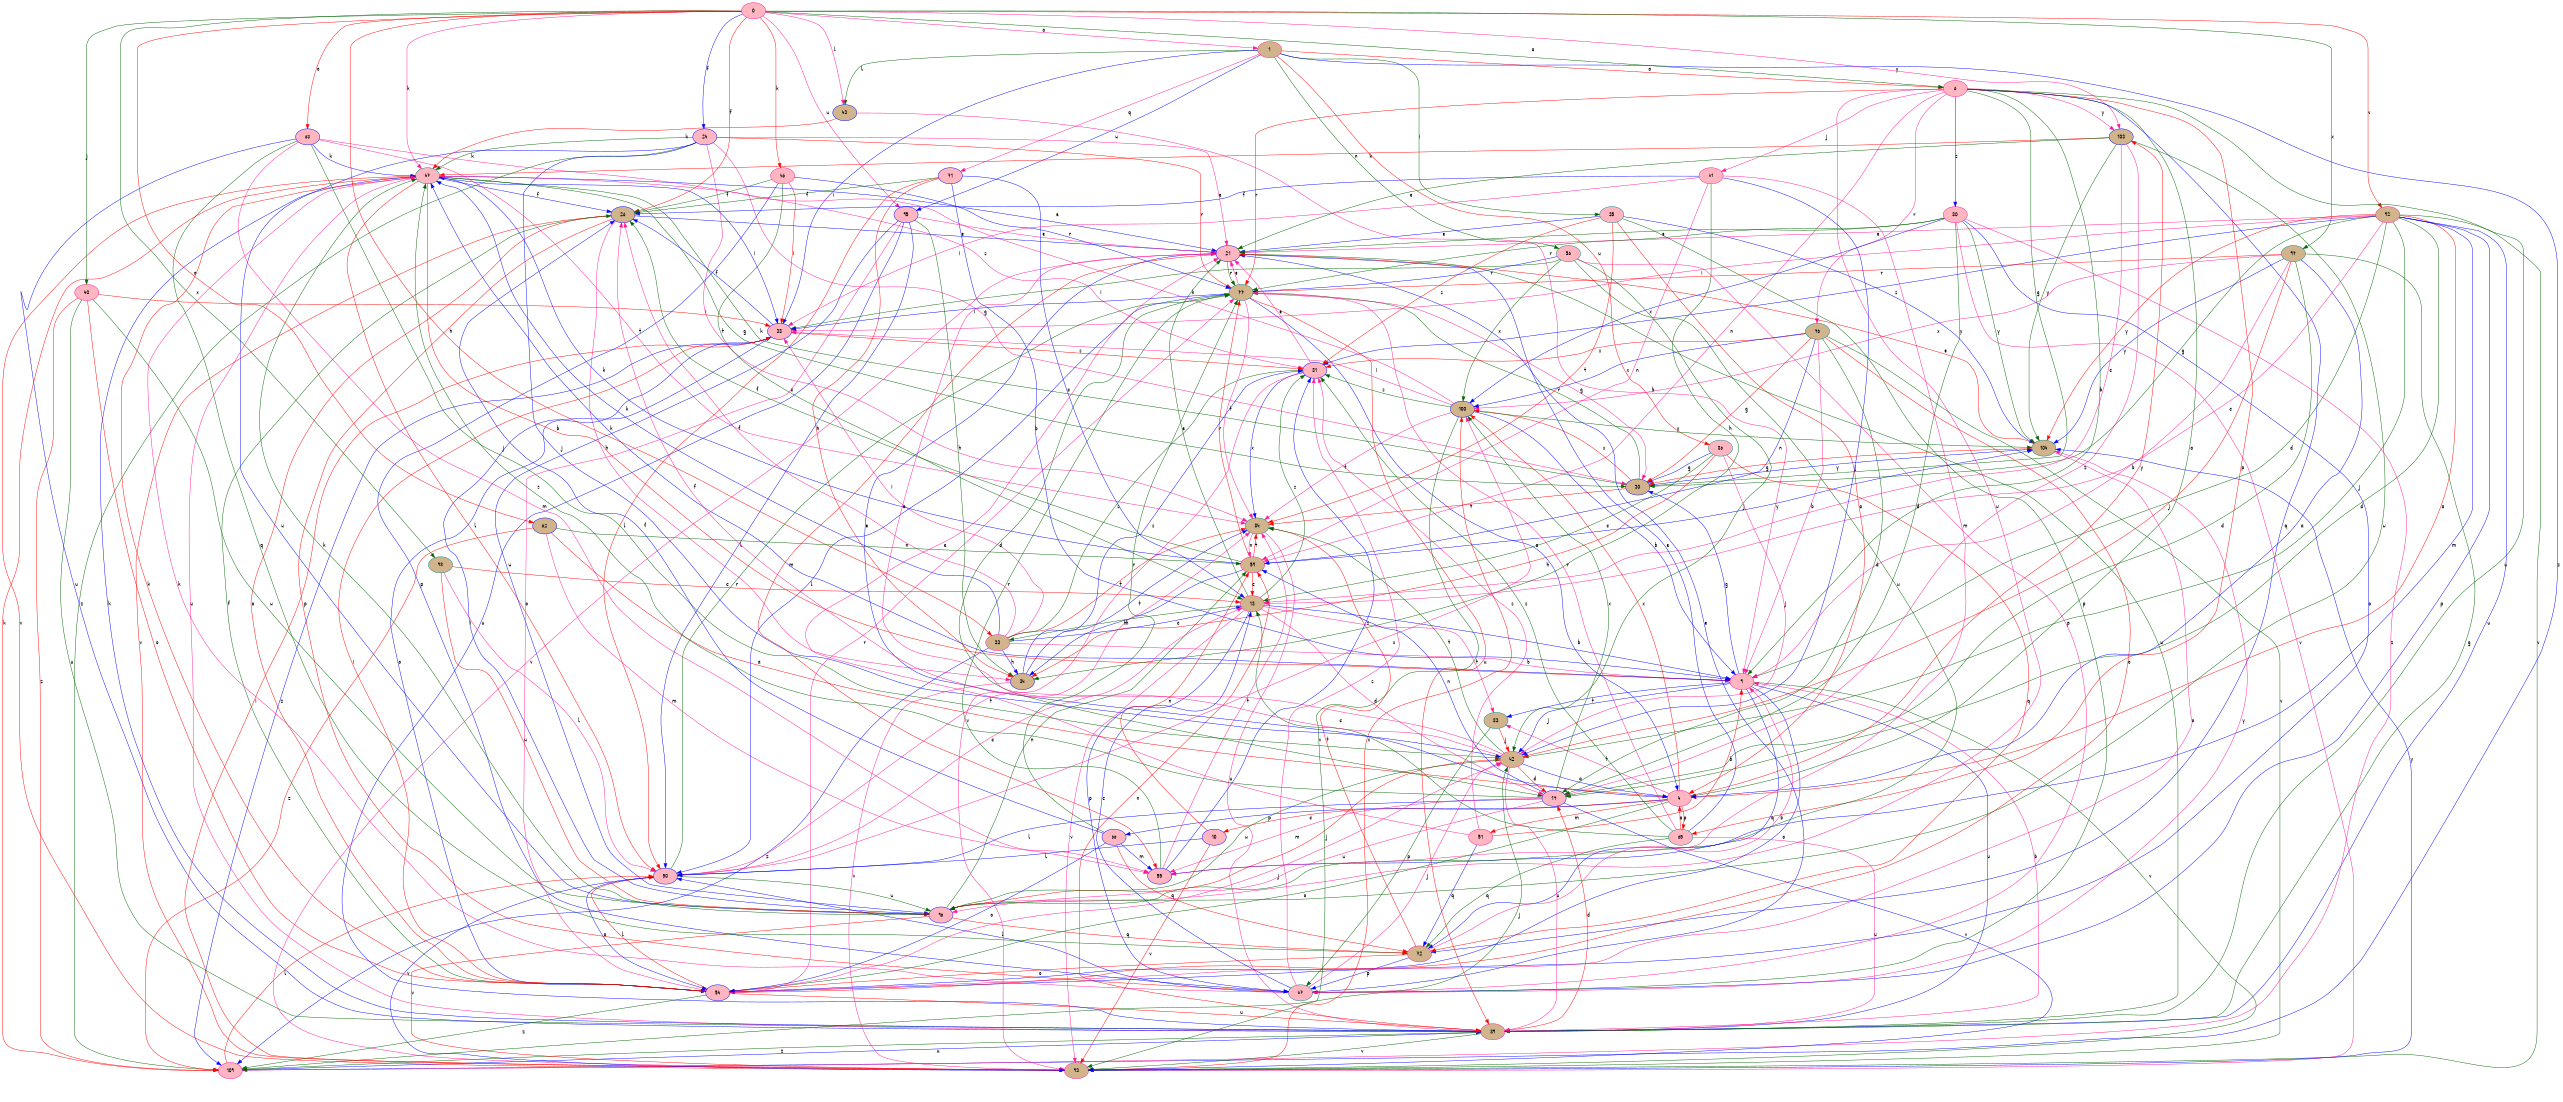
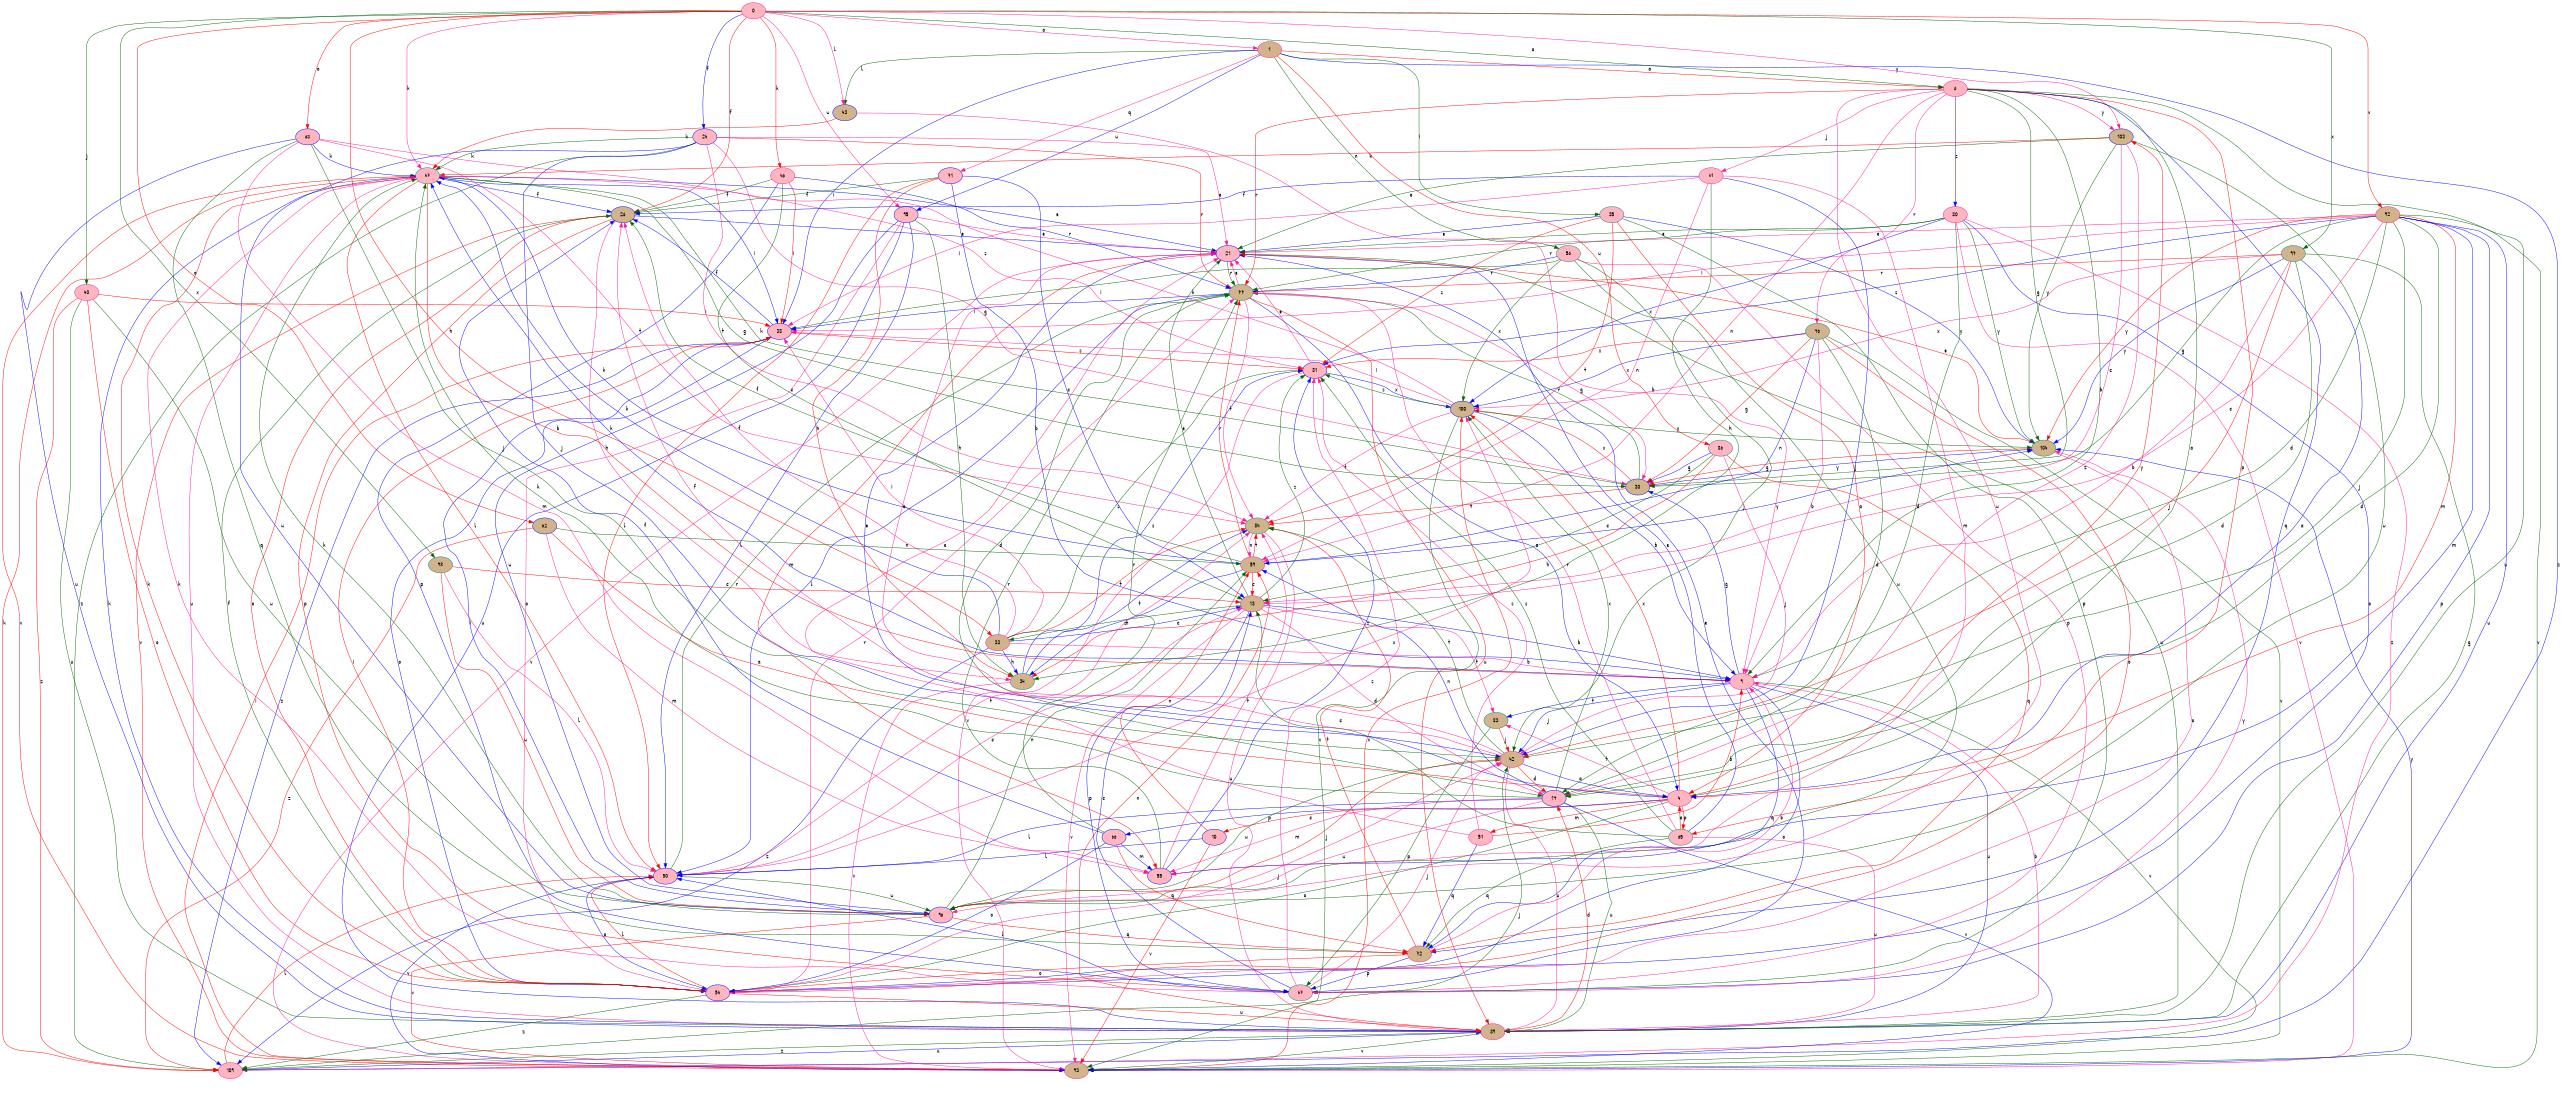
edge "81" -> "84": now "81" -> "100"
edge "17" -> "47": label "s" -> "k"
edge "92" -> "4": label "a" -> "m"
edge "13" -> "33": label "h" -> "s"
node "34": color blue -> teal
edge "17" -> "89": added, label "u"
